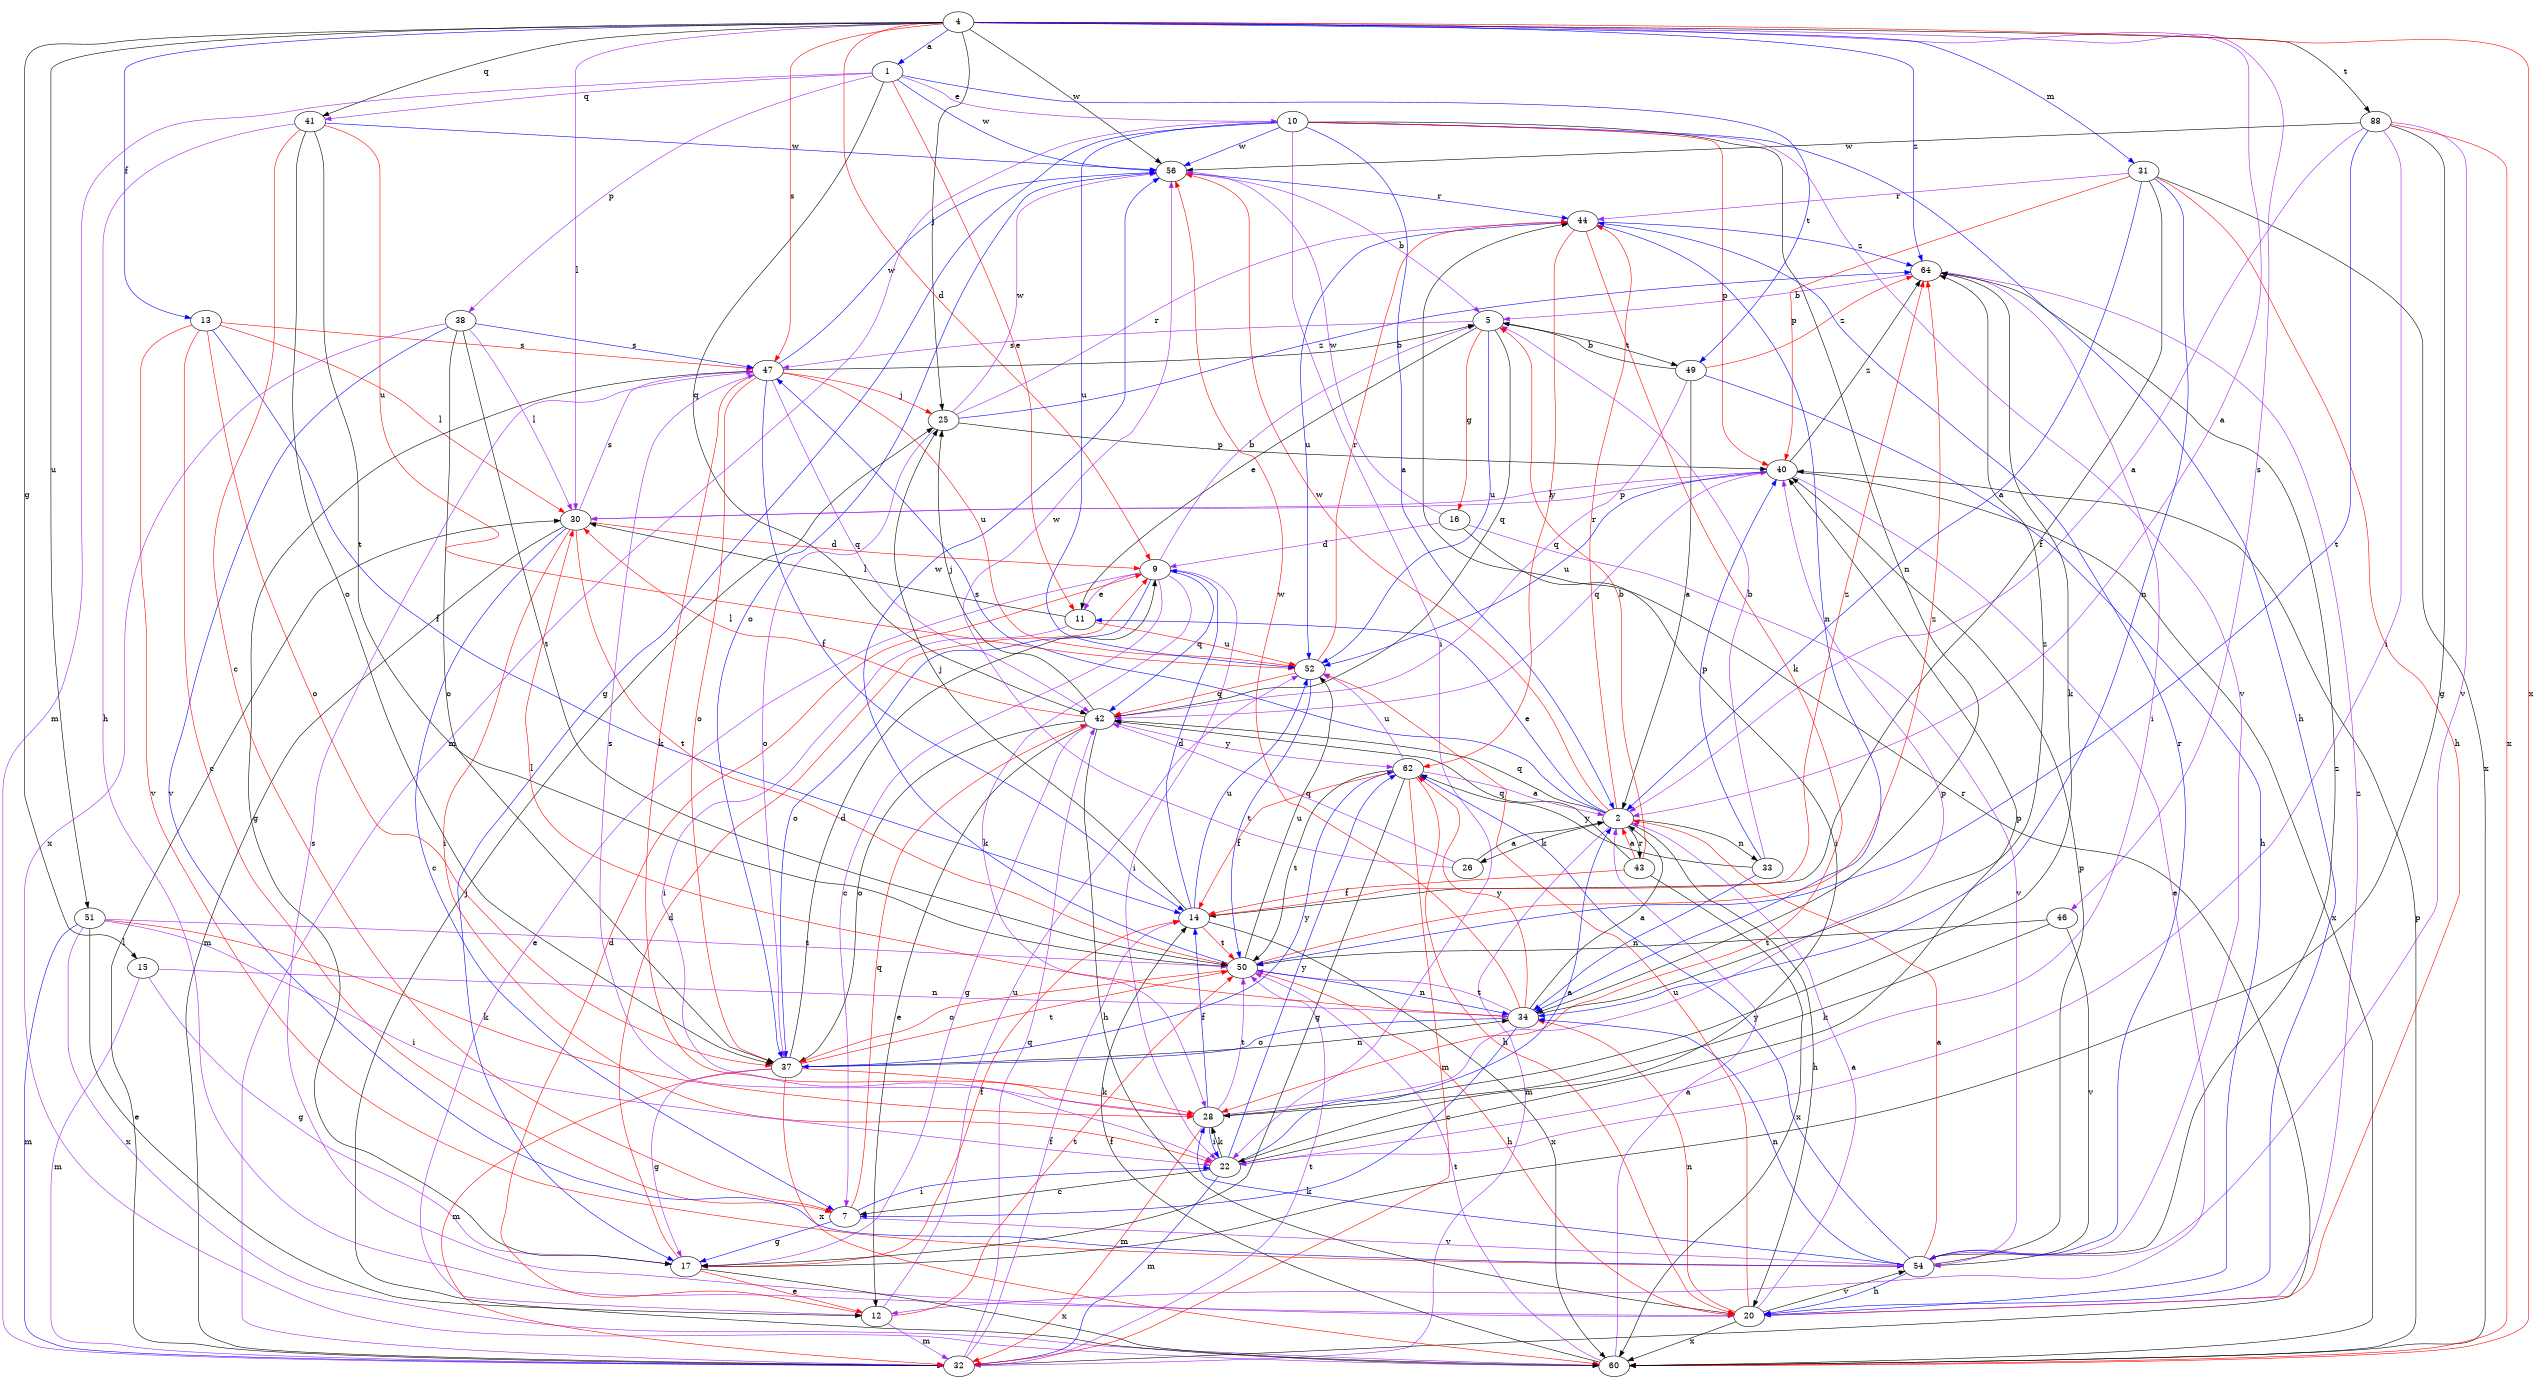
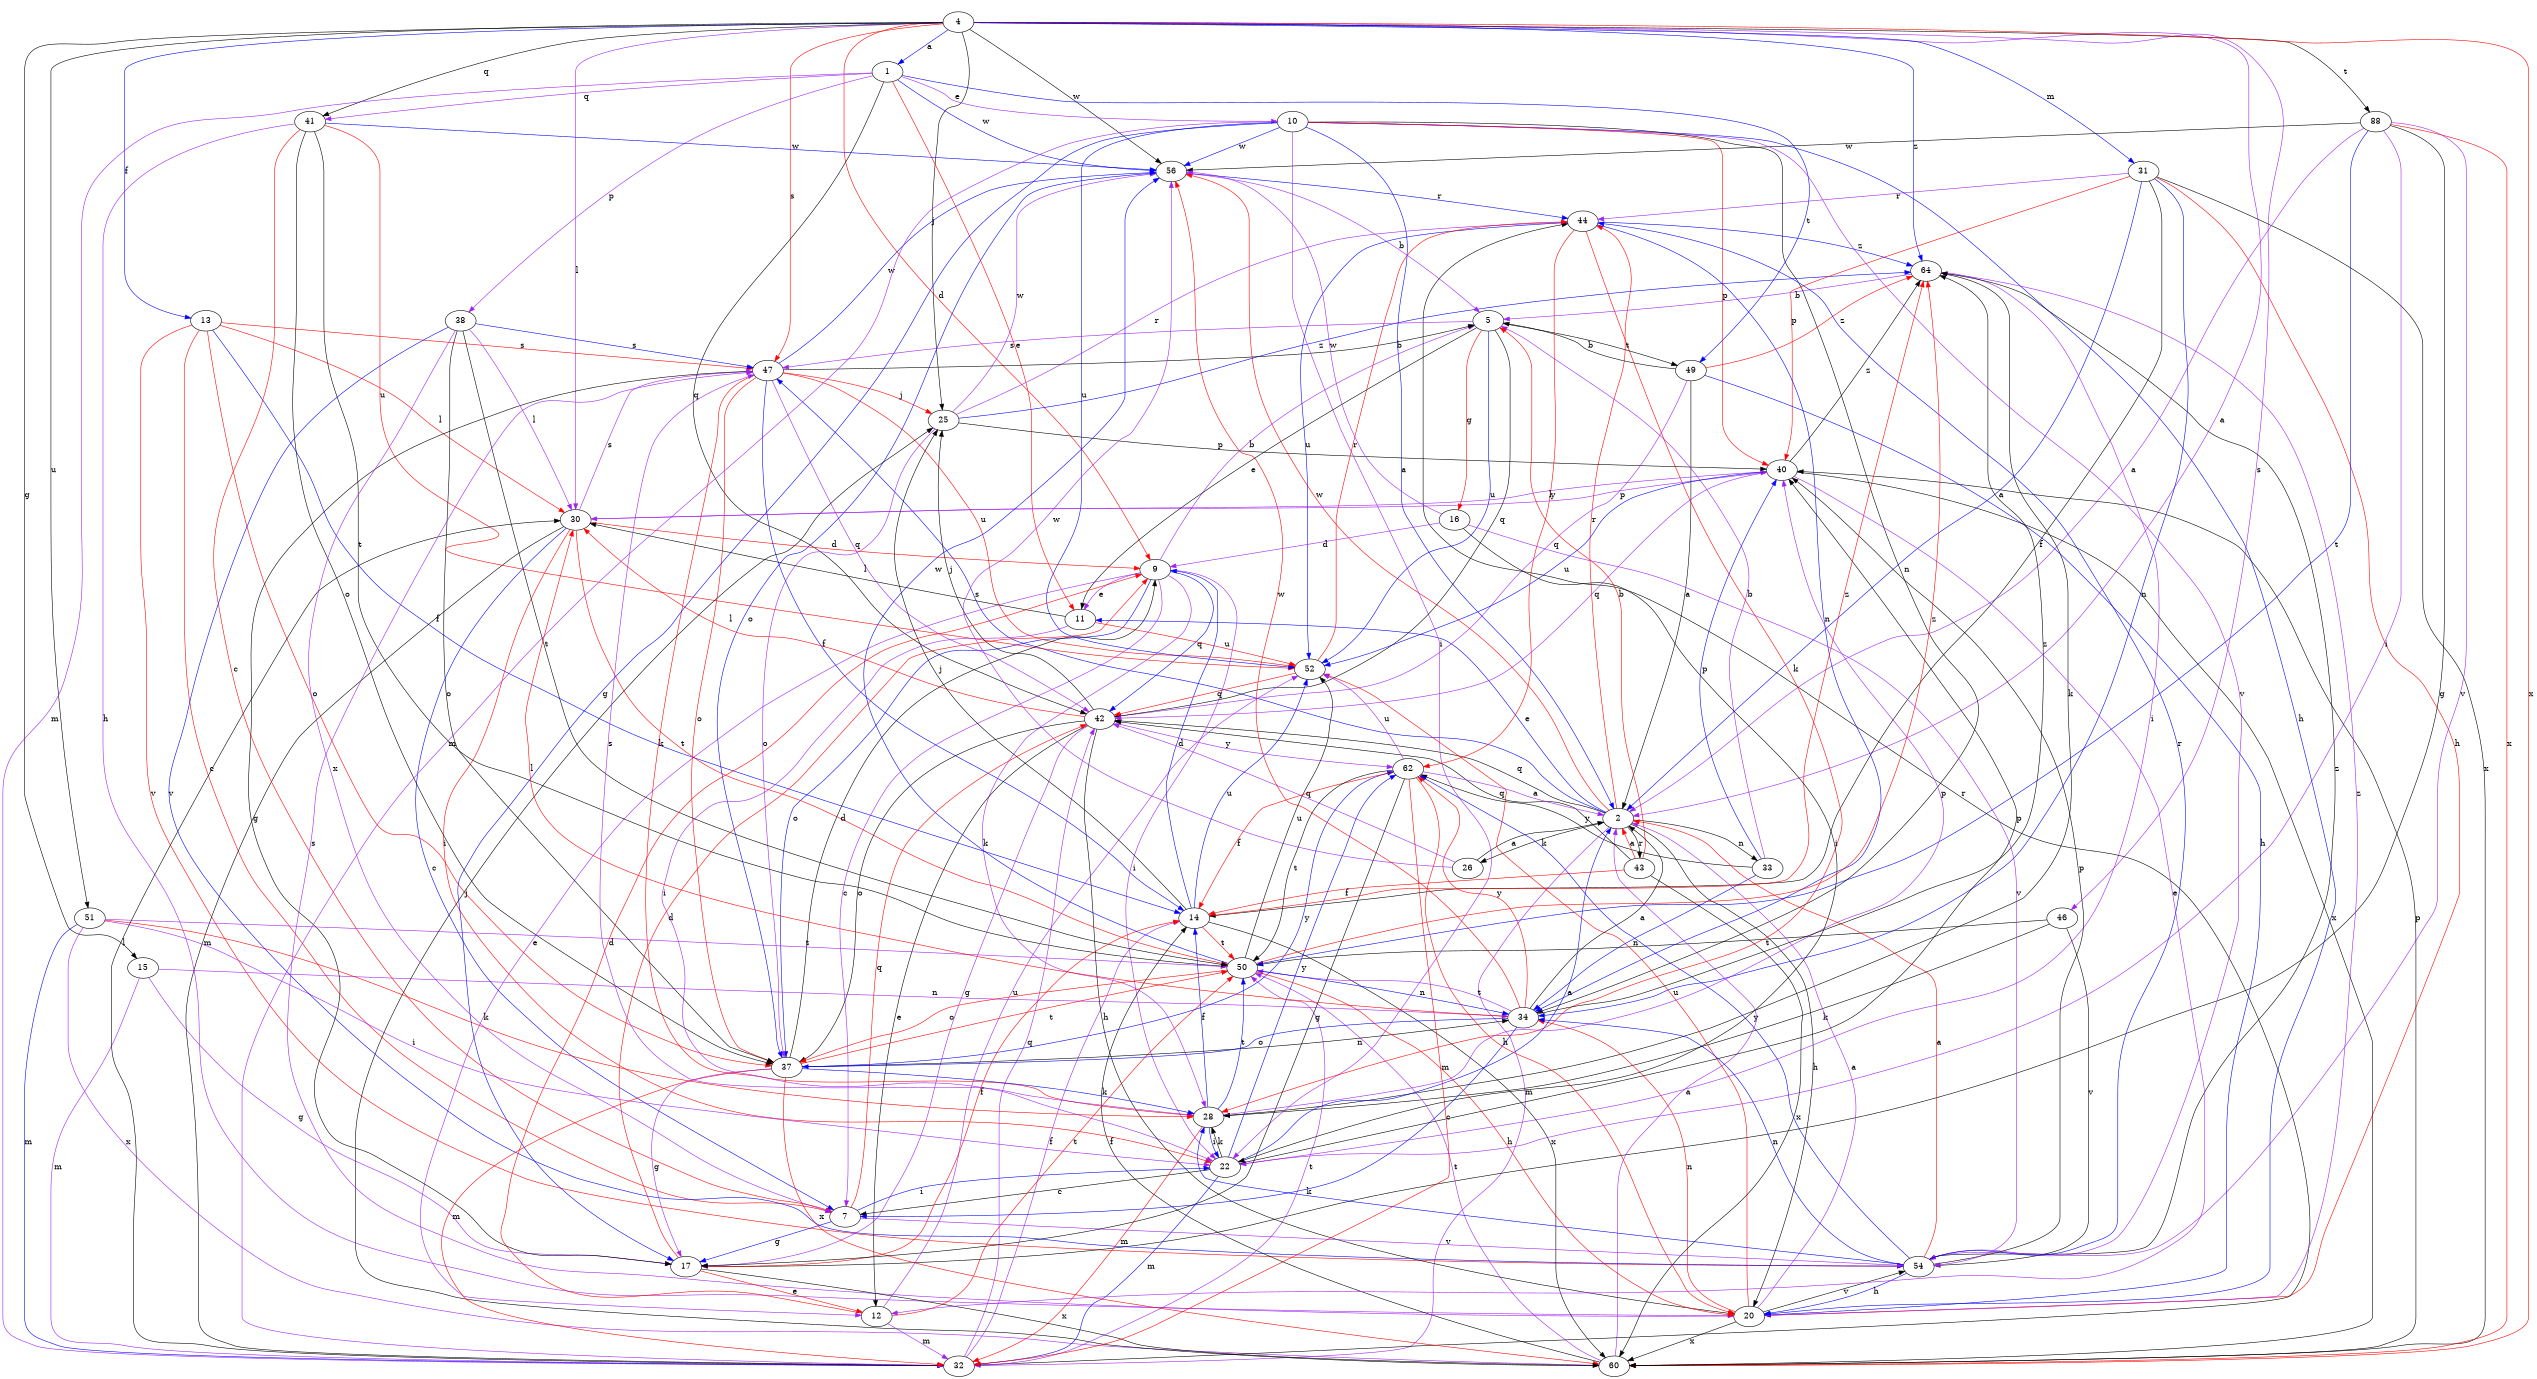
edge "52" -> "50": removed, label "t"
edge "28" -> "50": color purple -> blue
edge "37" -> "28": color red -> blue
edge "51" -> "12": removed, label "e"
edge "38" -> "60": now "38" -> "7"
